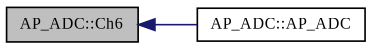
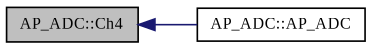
node "AP_ADC::Ch6": label "AP_ADC::Ch6" -> "AP_ADC::Ch4"
